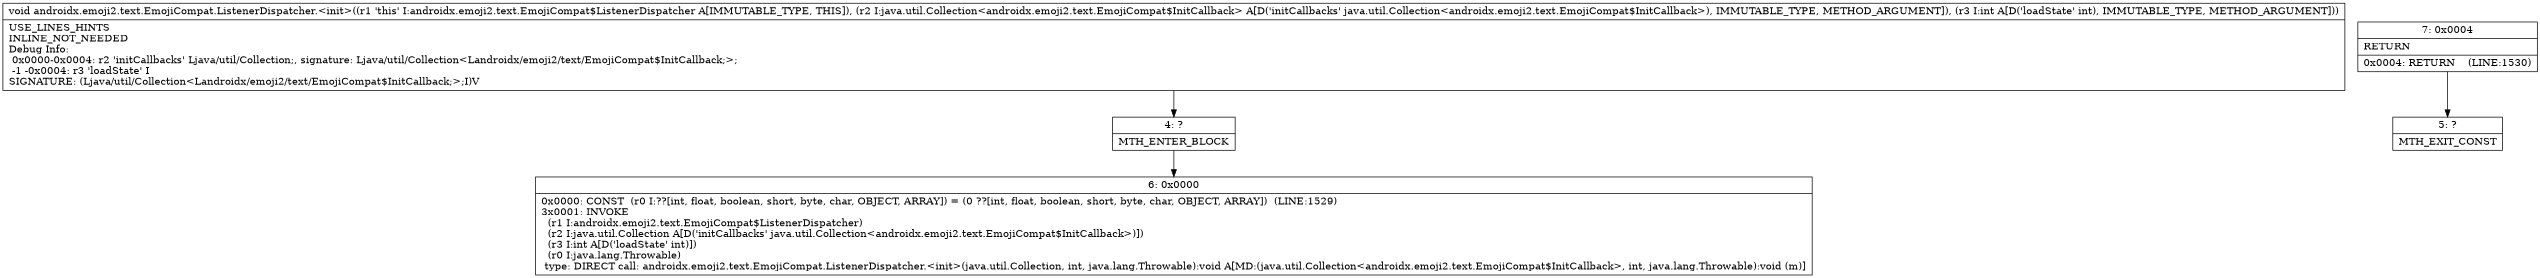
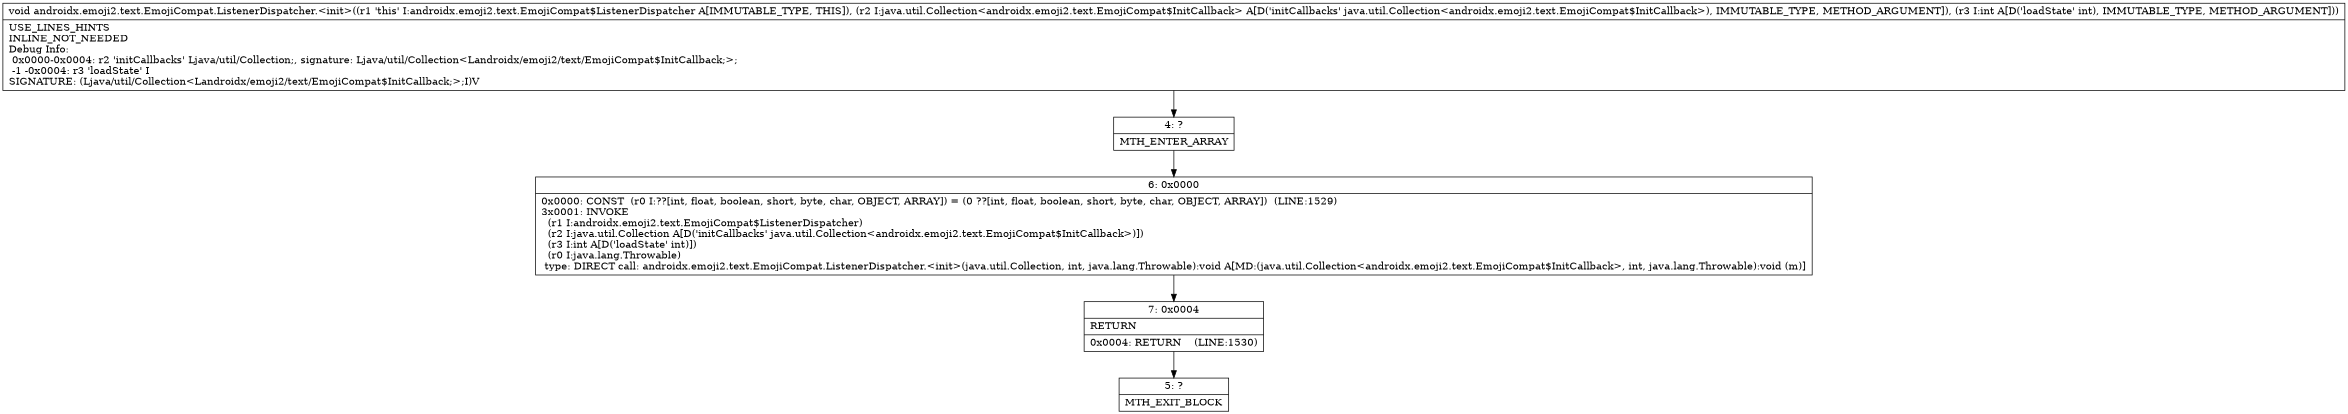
node "4: ?": text "MTH_ENTER_BLOCK" -> "MTH_ENTER_ARRAY"
node "5: ?": text "MTH_EXIT_CONST" -> "MTH_EXIT_BLOCK"
edge "6: 0x0000" -> "7: 0x0004": added
